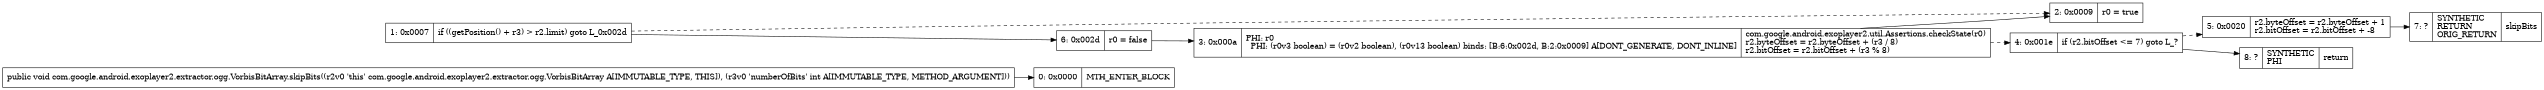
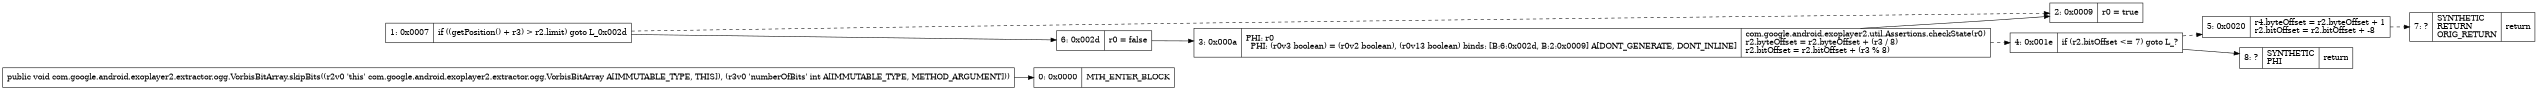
node "5: 0x0020": text "r2.byteOffset = r2.byteOffset + 1" -> "r4.byteOffset = r2.byteOffset + 1"
edge "5: 0x0020" -> "7: ?": style solid -> dashed
node "7: ?": text "skipBits" -> "return"
